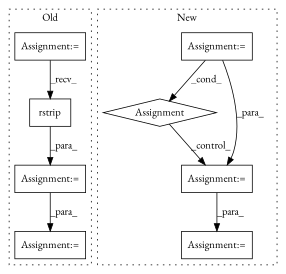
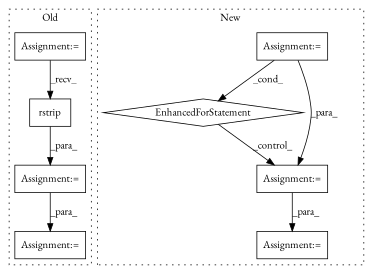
node "Assignment": label "Assignment" -> "EnhancedForStatement"
